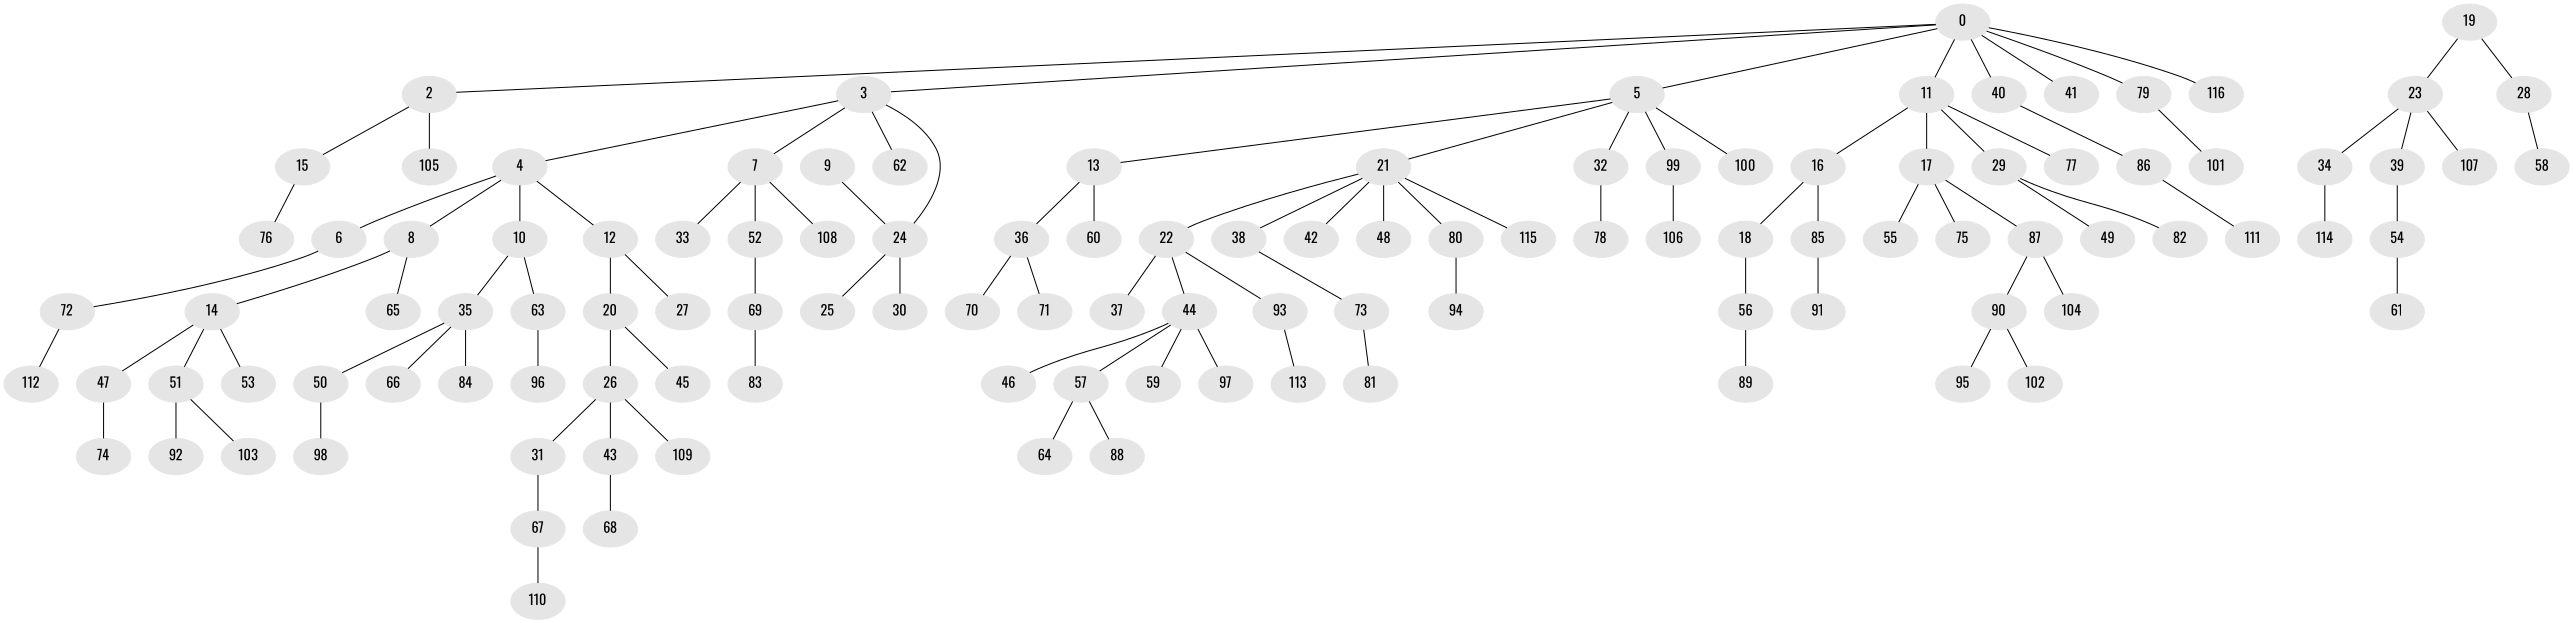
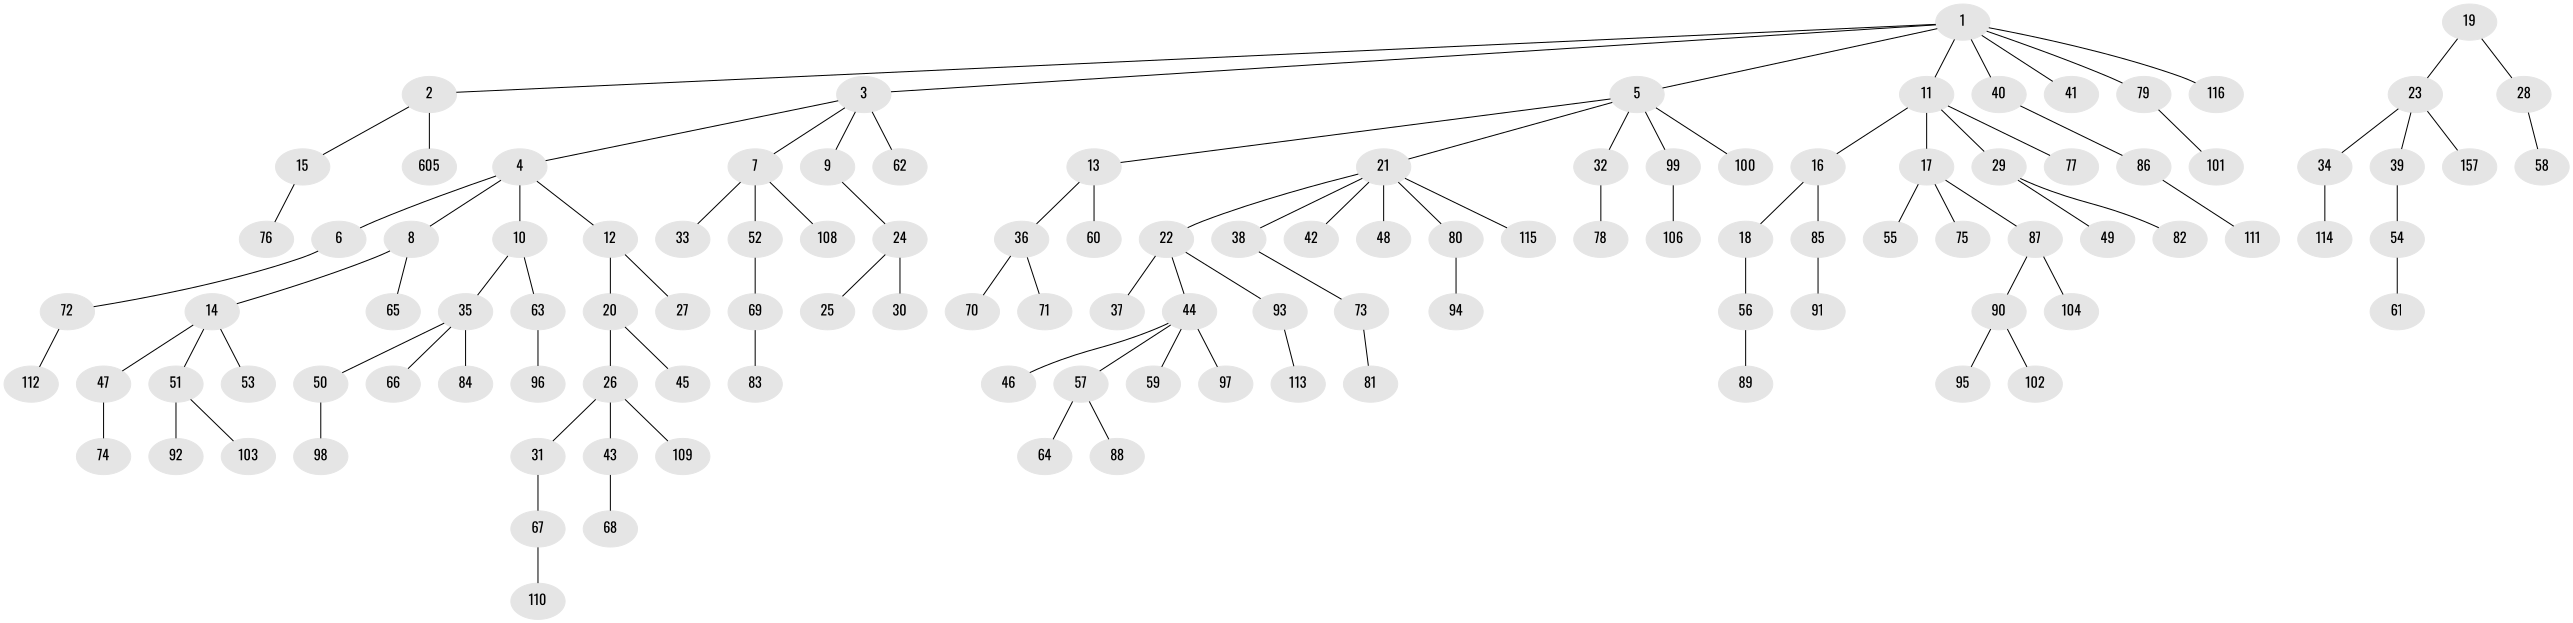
node "0": label "0" -> "1"
edge "3" -- "24": now "3" -- "9"
node "105": label "105" -> "605"
node "107": label "107" -> "157"
